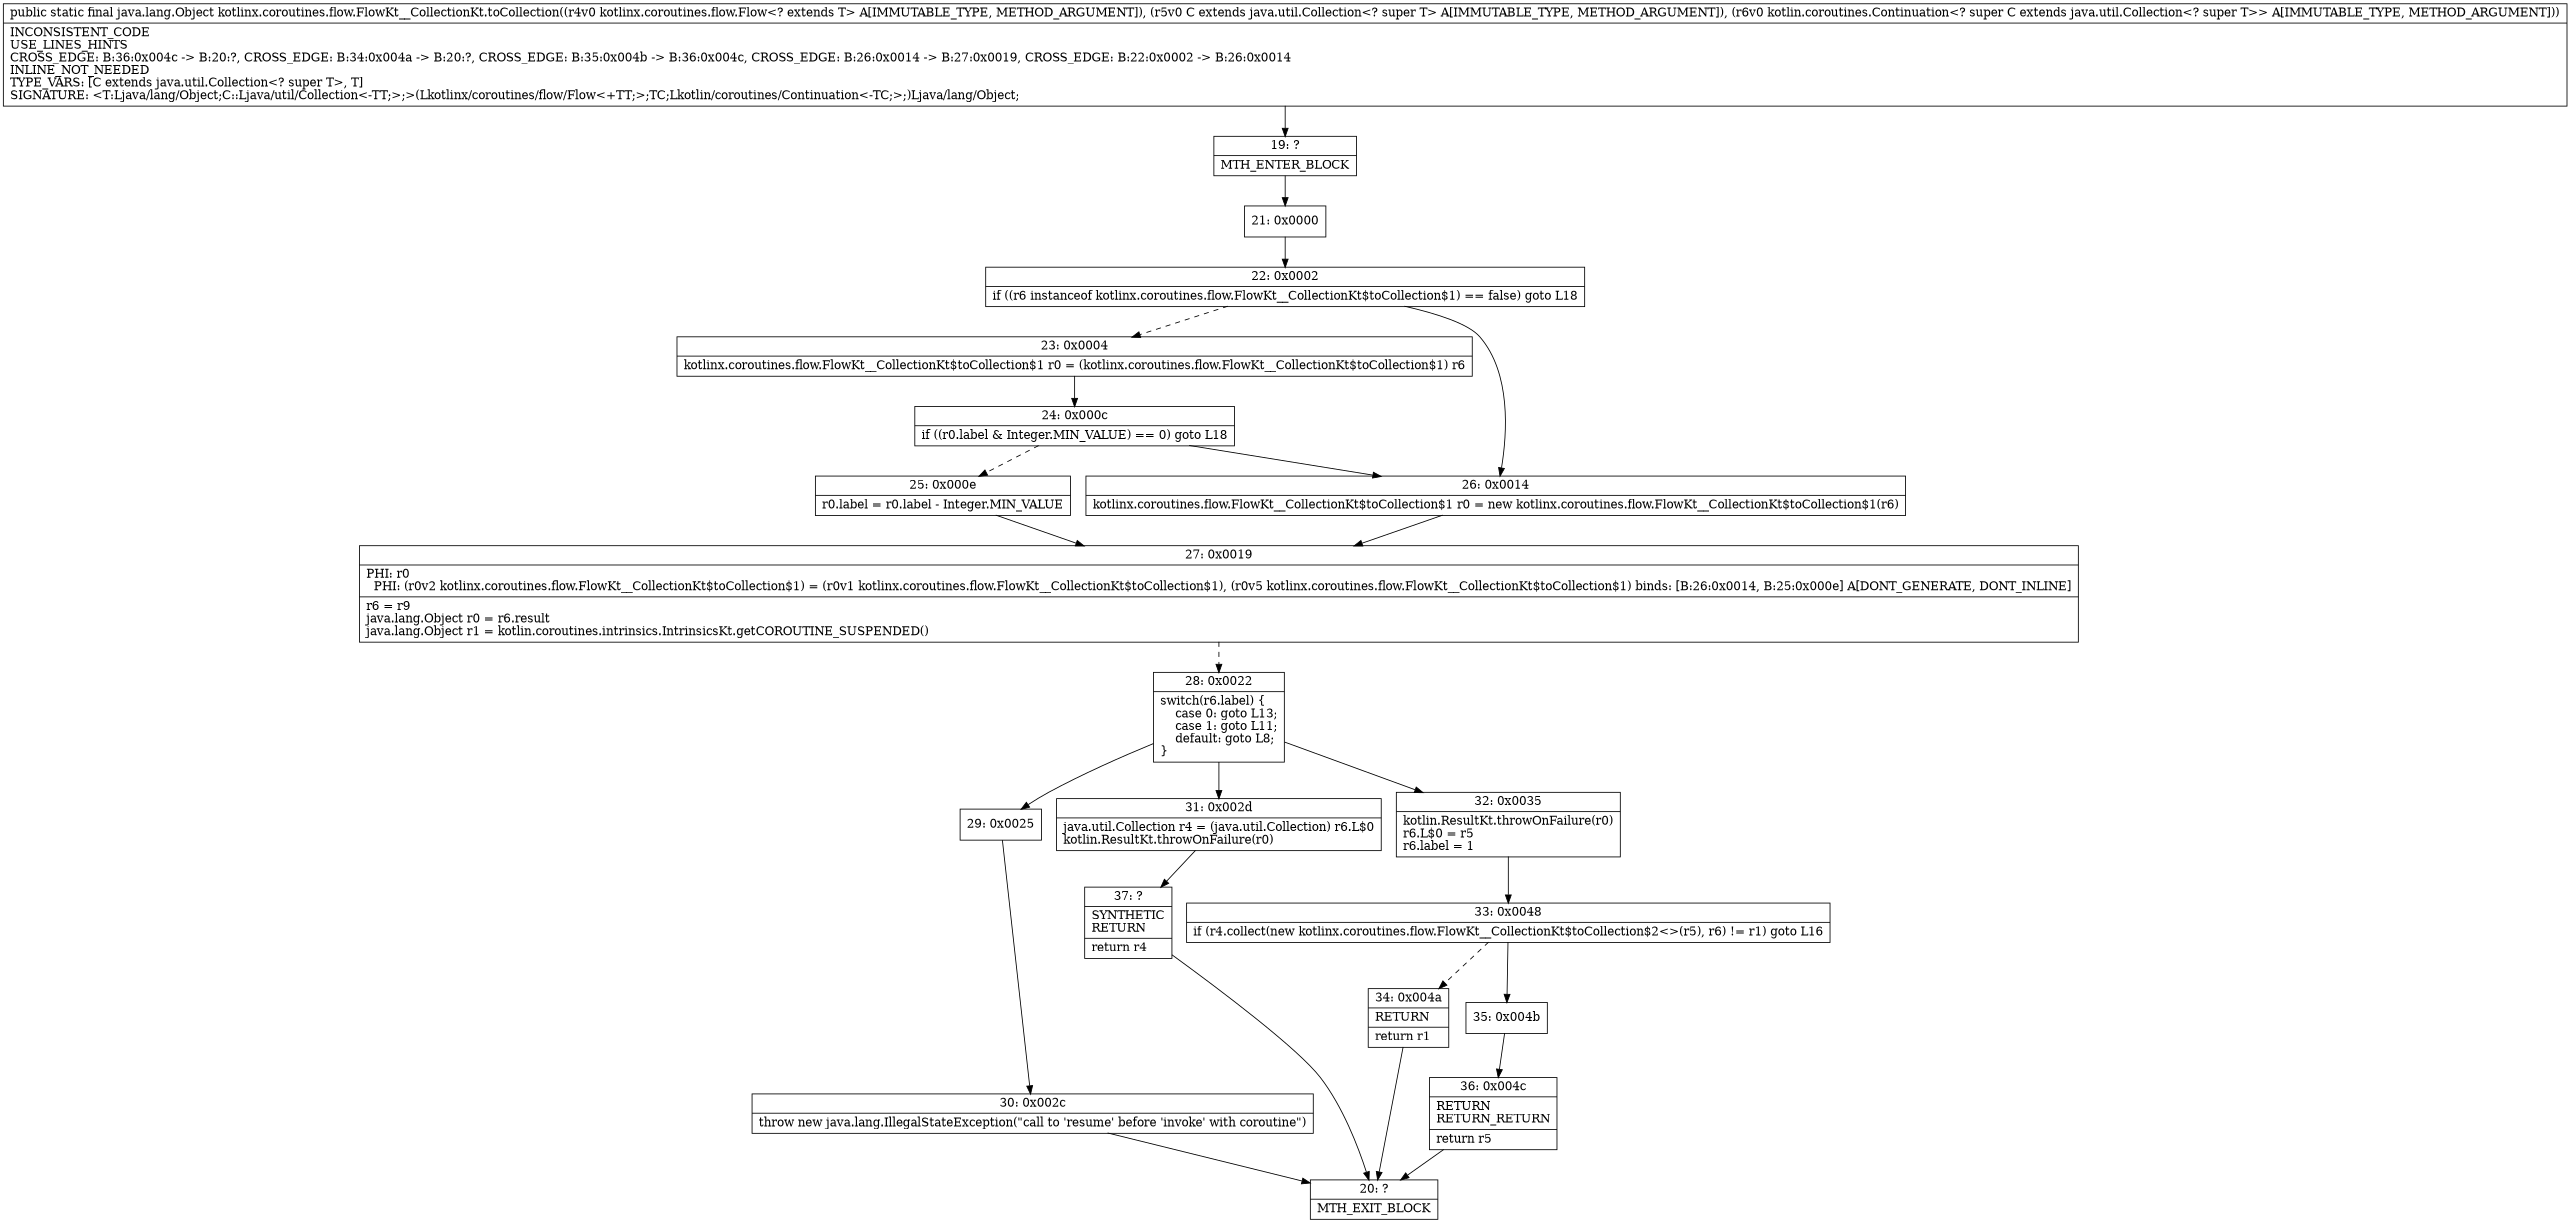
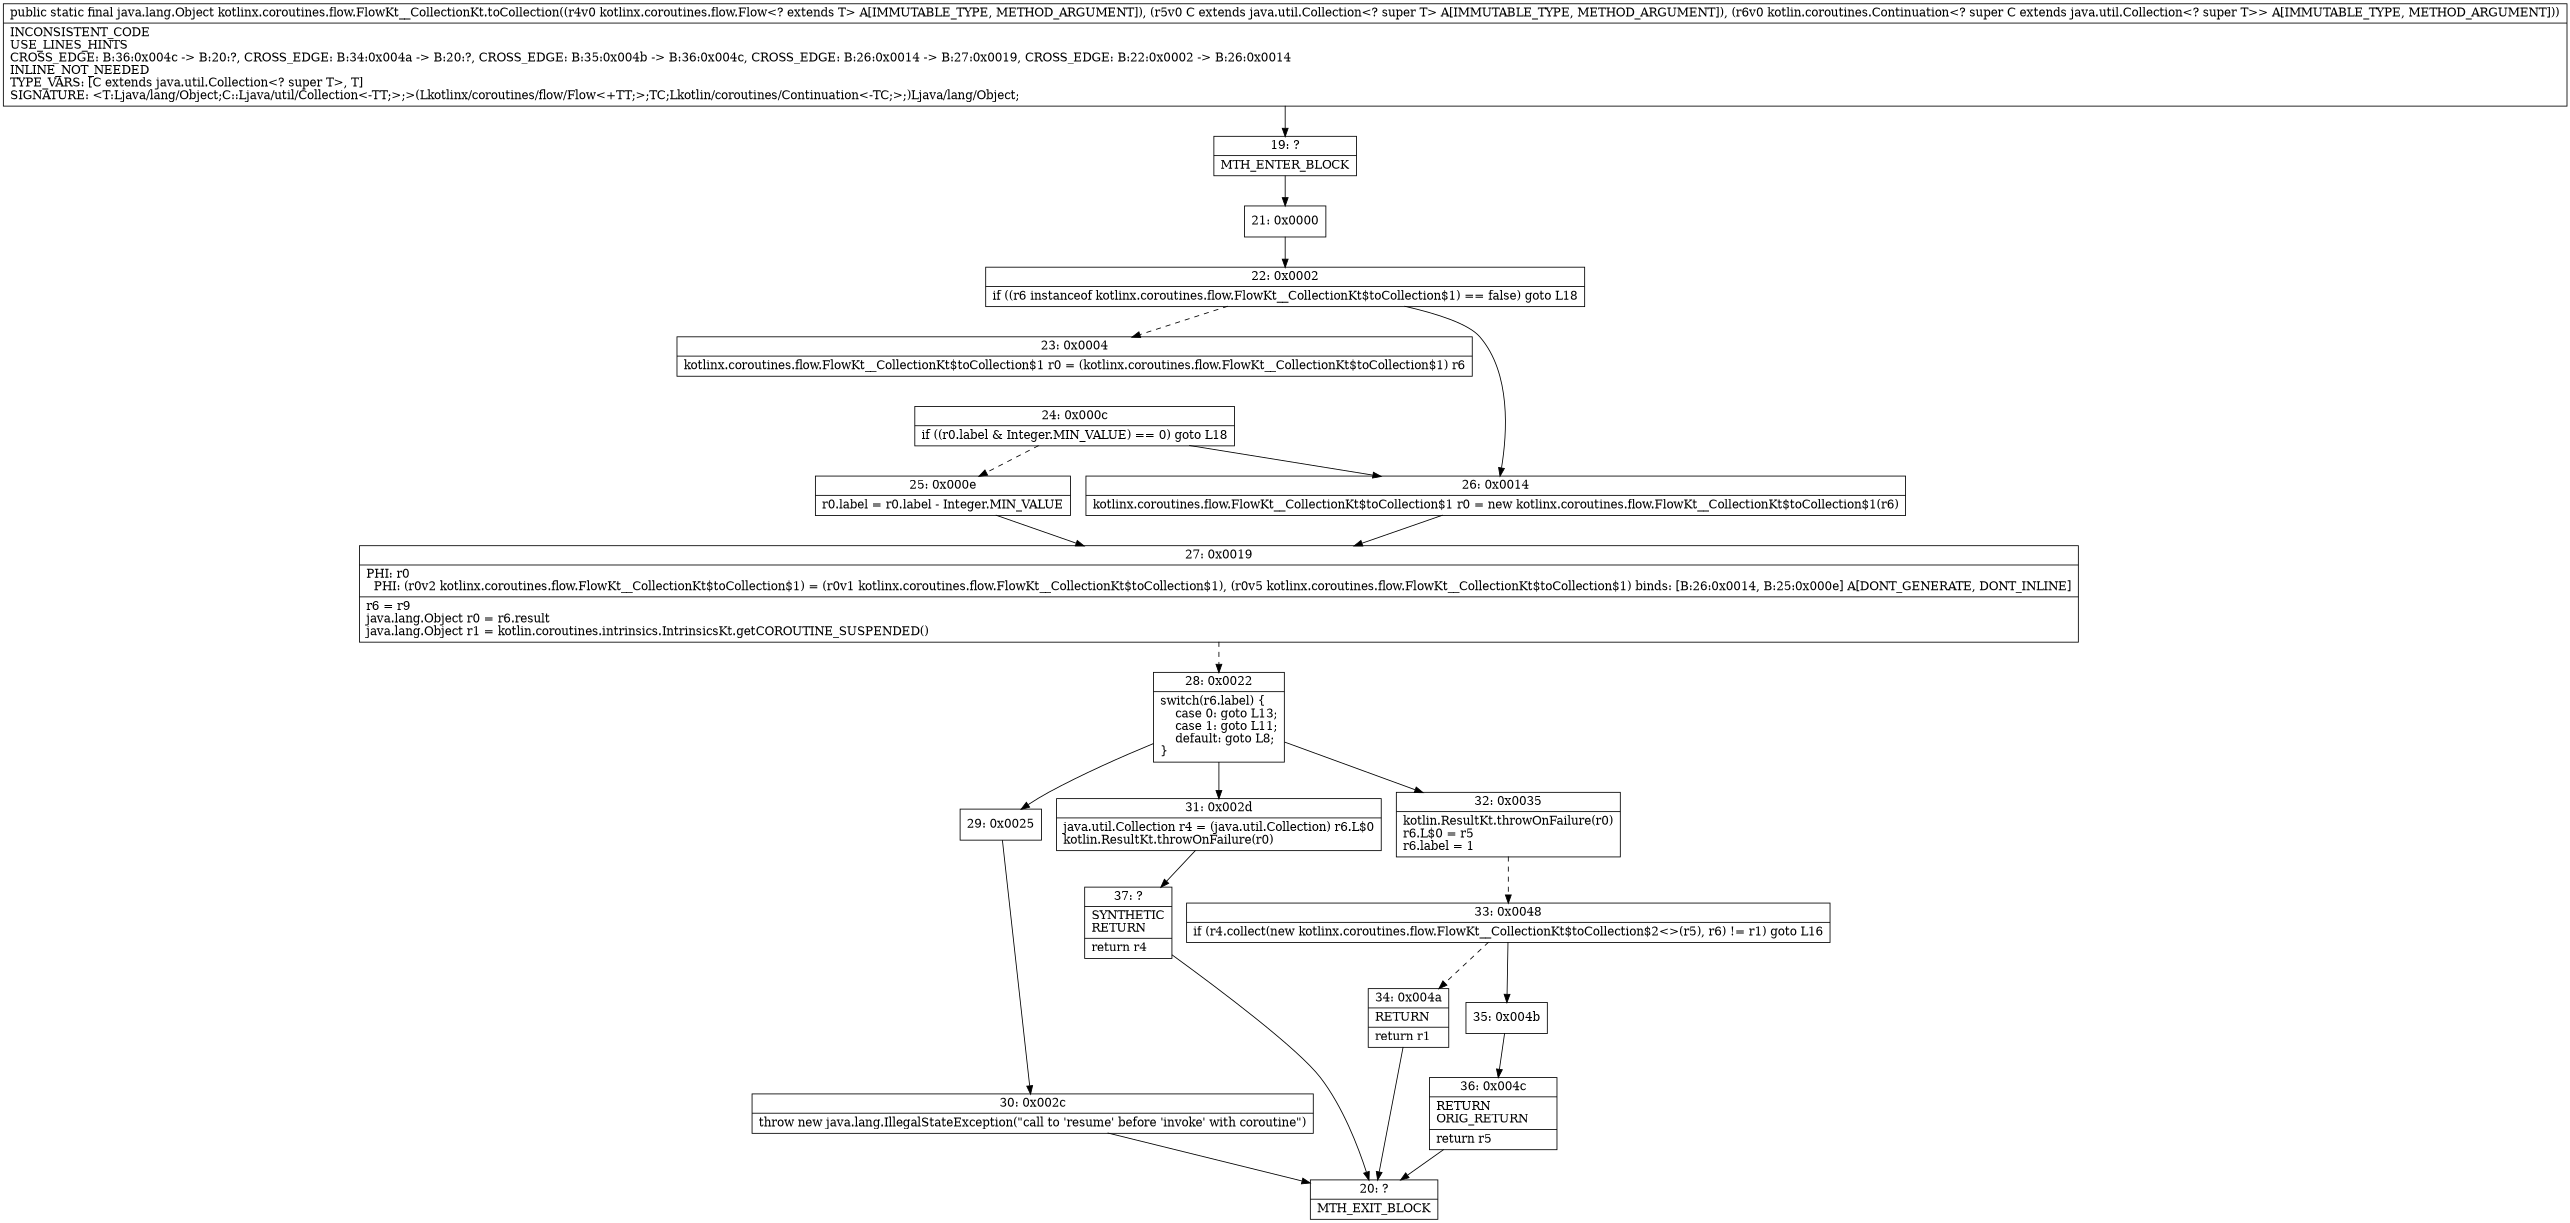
edge "23: 0x0004" -> "24: 0x000c": removed
edge "32: 0x0035" -> "33: 0x0048": style solid -> dashed
node "36: 0x004c": text "RETURN_RETURN" -> "ORIG_RETURN"
